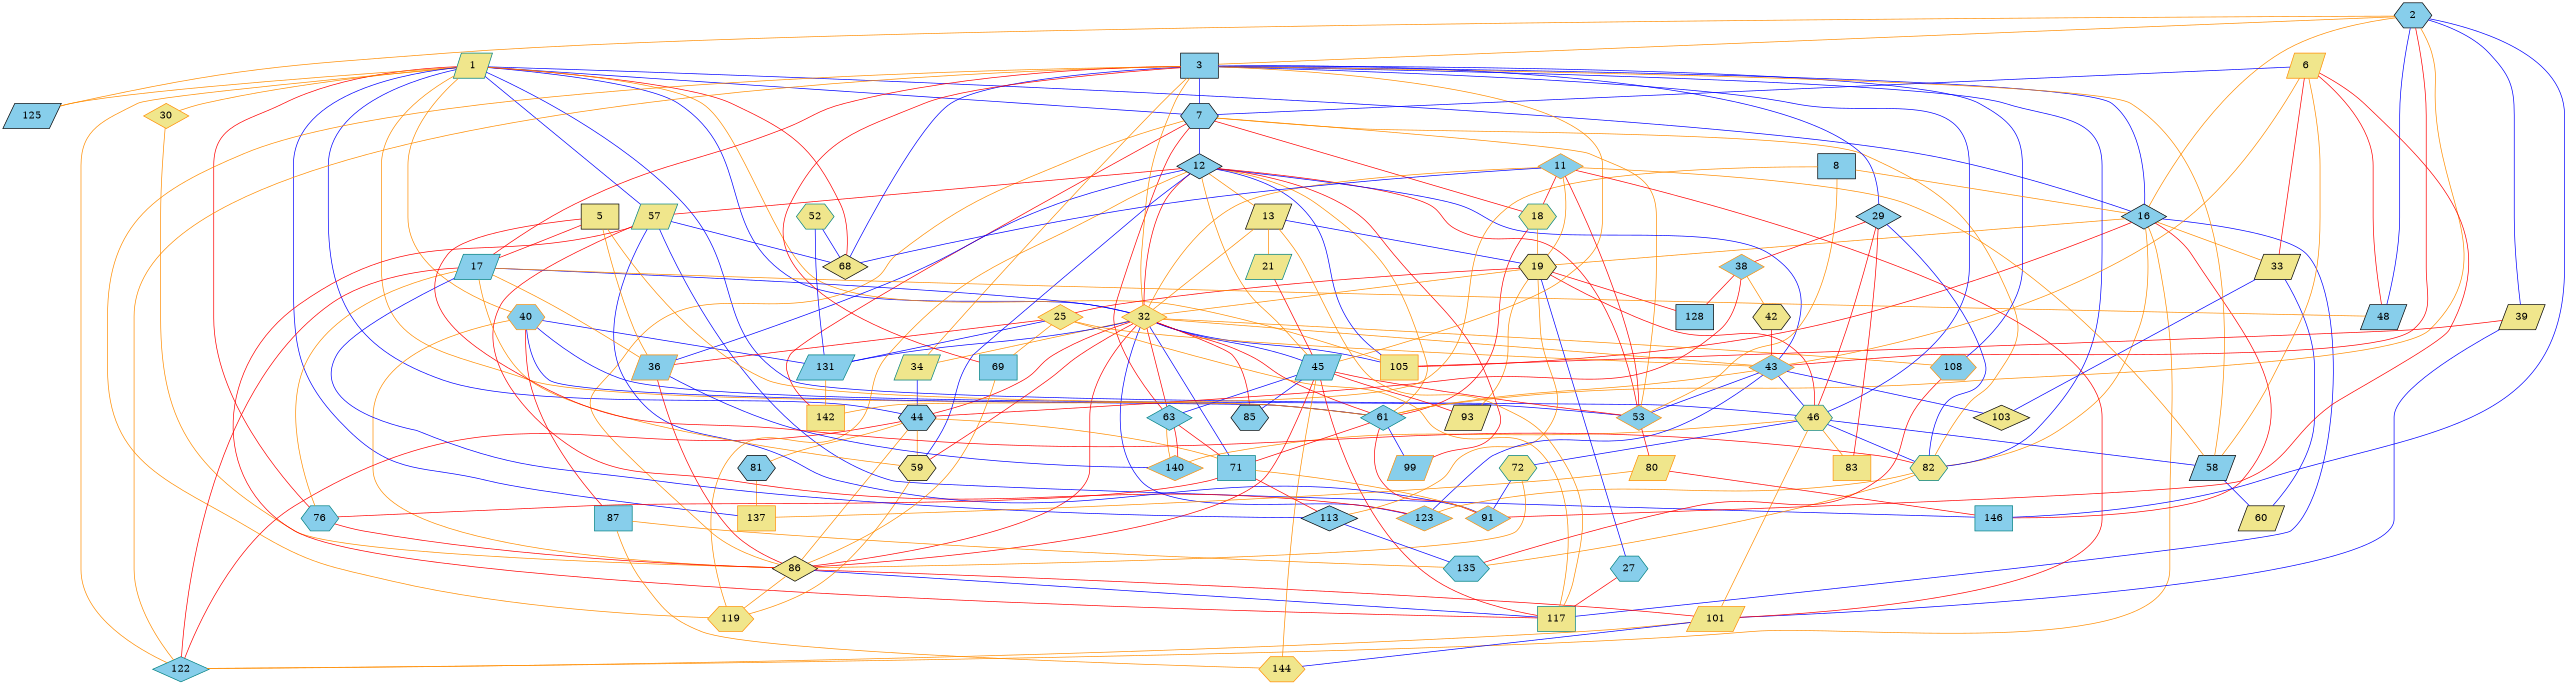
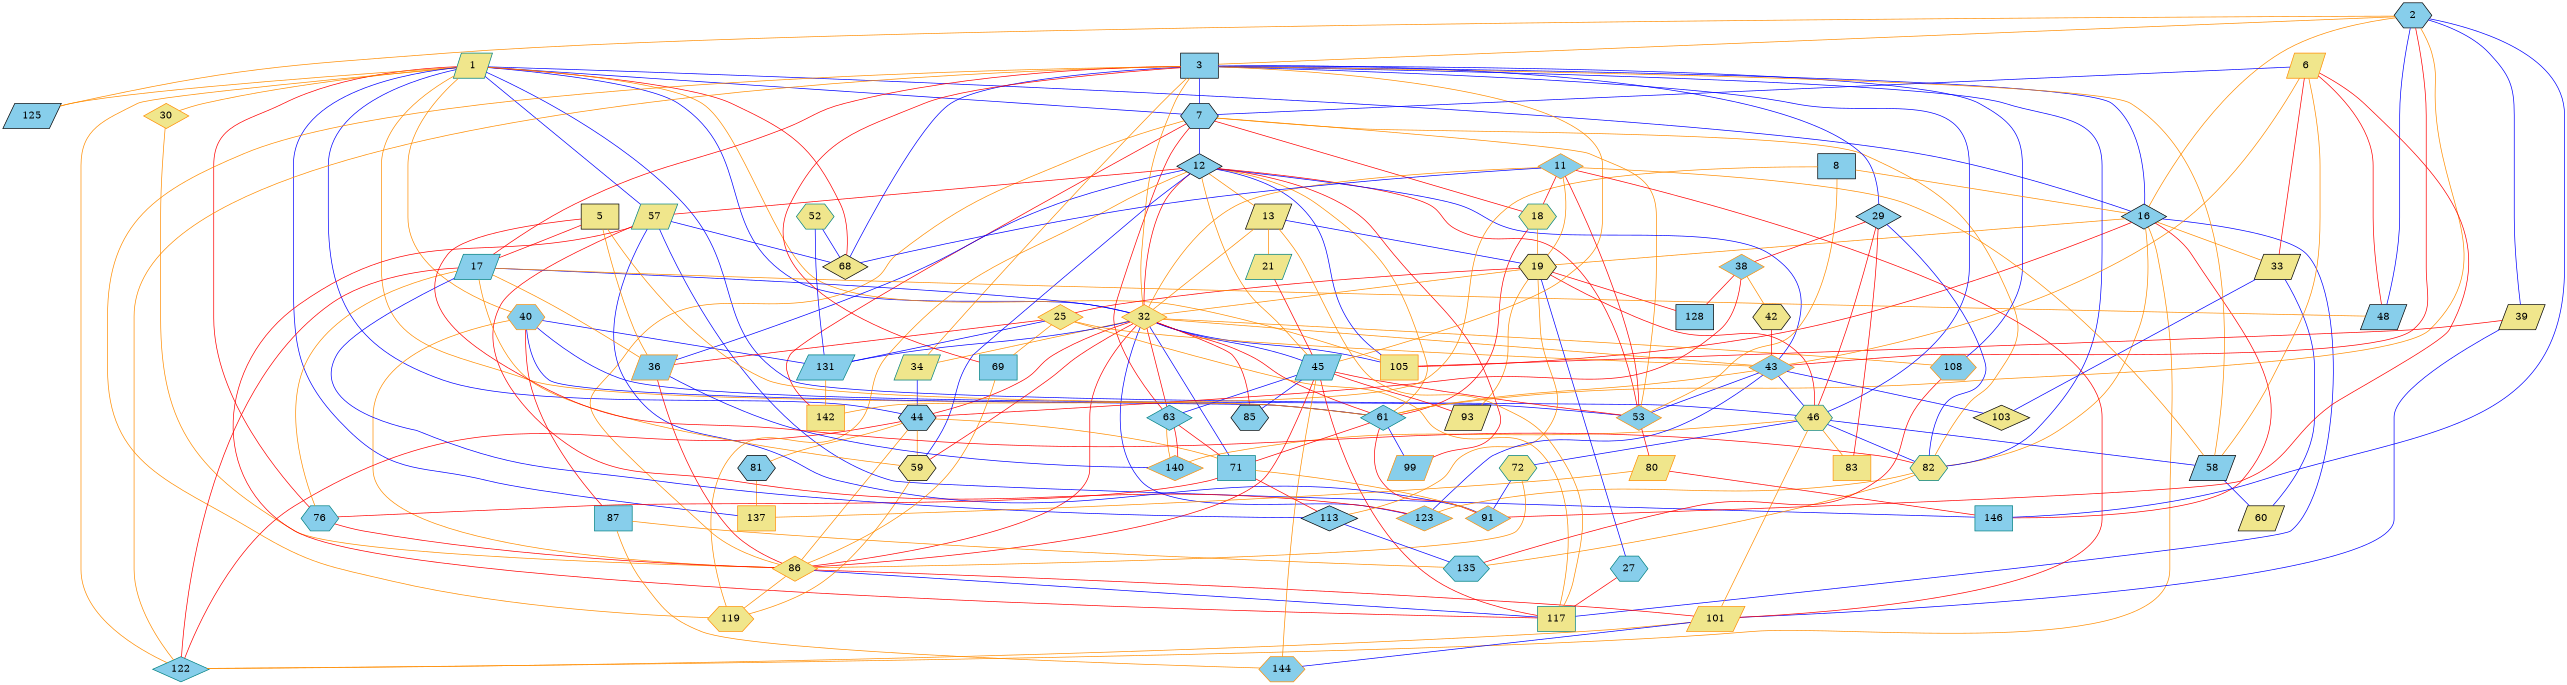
node "86": color black -> darkorange
node "144": fillcolor khaki -> skyblue
